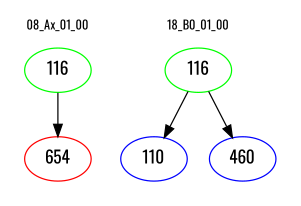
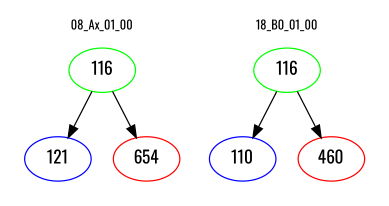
node "121": added
node "460": color blue -> red
